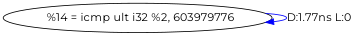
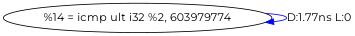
node "%14 = icmp ult i32 %2, 603979776": label "%14 = icmp ult i32 %2, 603979776" -> "%14 = icmp ult i32 %2, 603979774"
